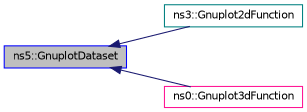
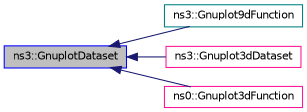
node "ns3::Gnuplot2dFunction": label "ns3::Gnuplot2dFunction" -> "ns3::Gnuplot9dFunction"
node "ns5::GnuplotDataset": label "ns5::GnuplotDataset" -> "ns3::GnuplotDataset"
node "ns3::Gnuplot3dDataset": added
